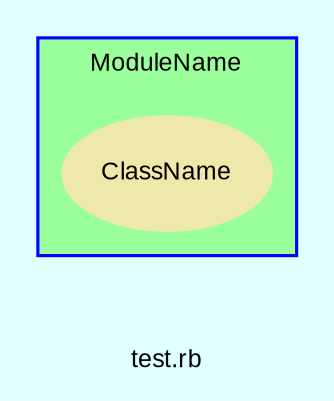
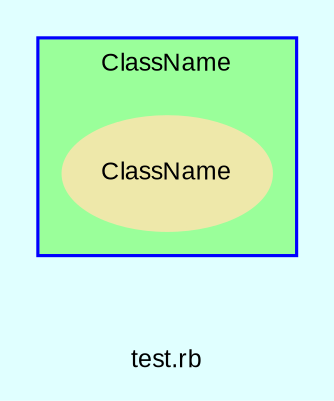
cluster "ModuleName": label "ModuleName" -> "ClassName"
